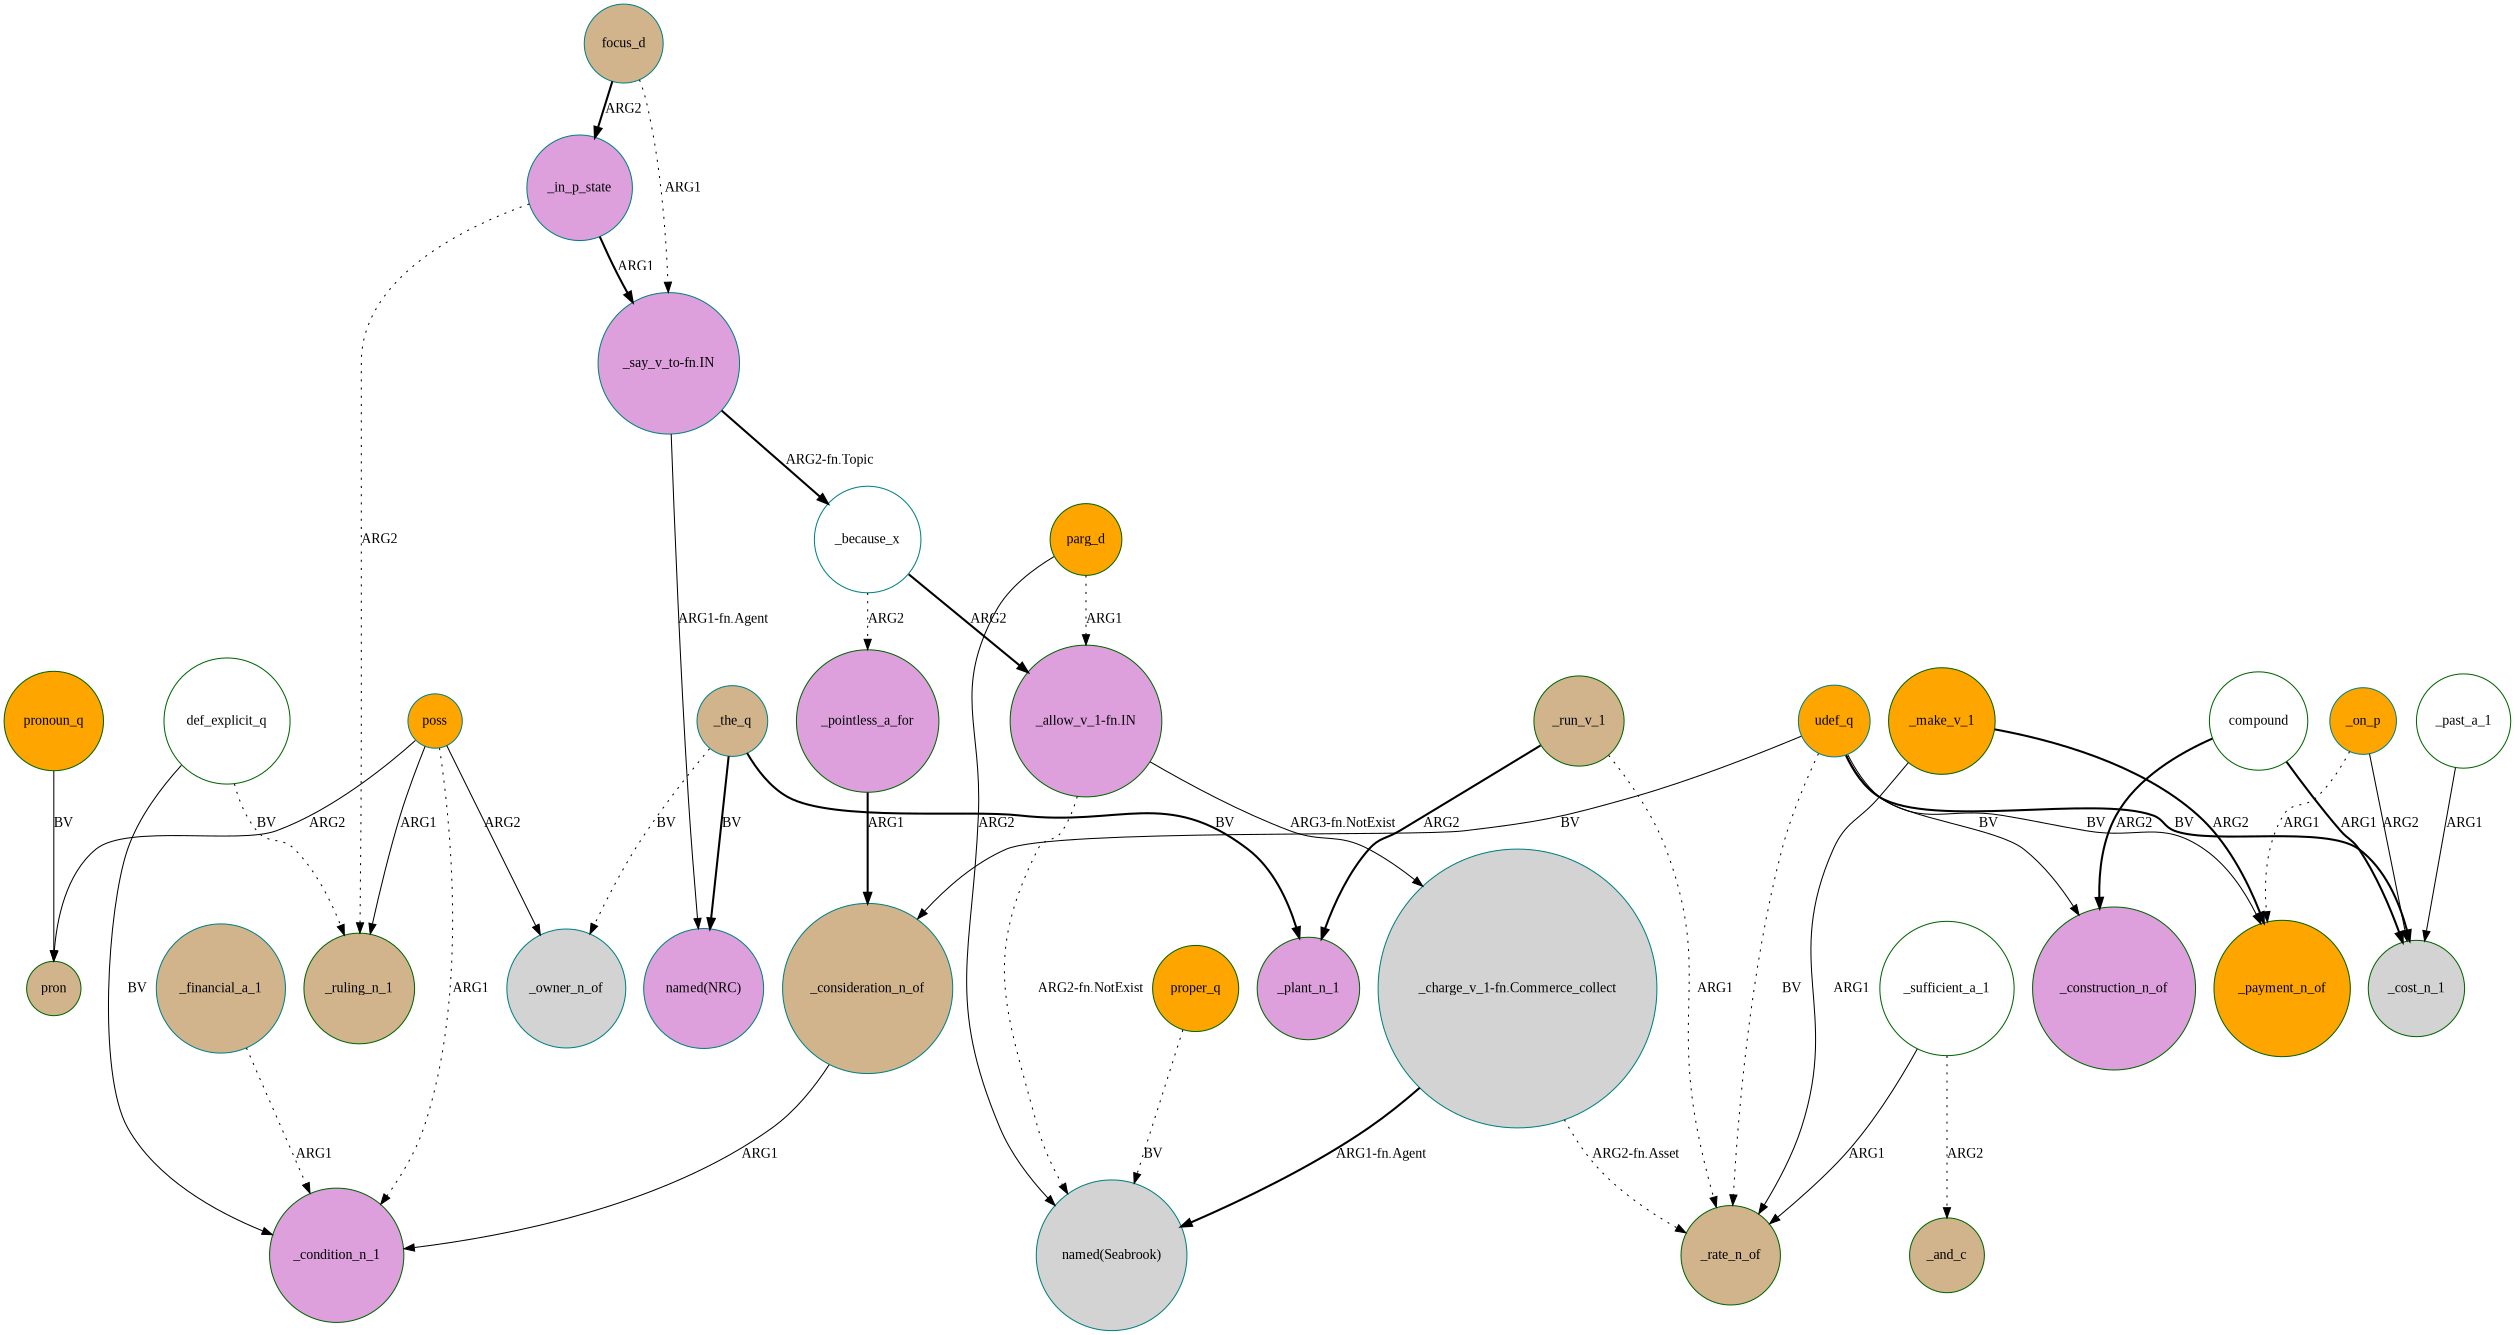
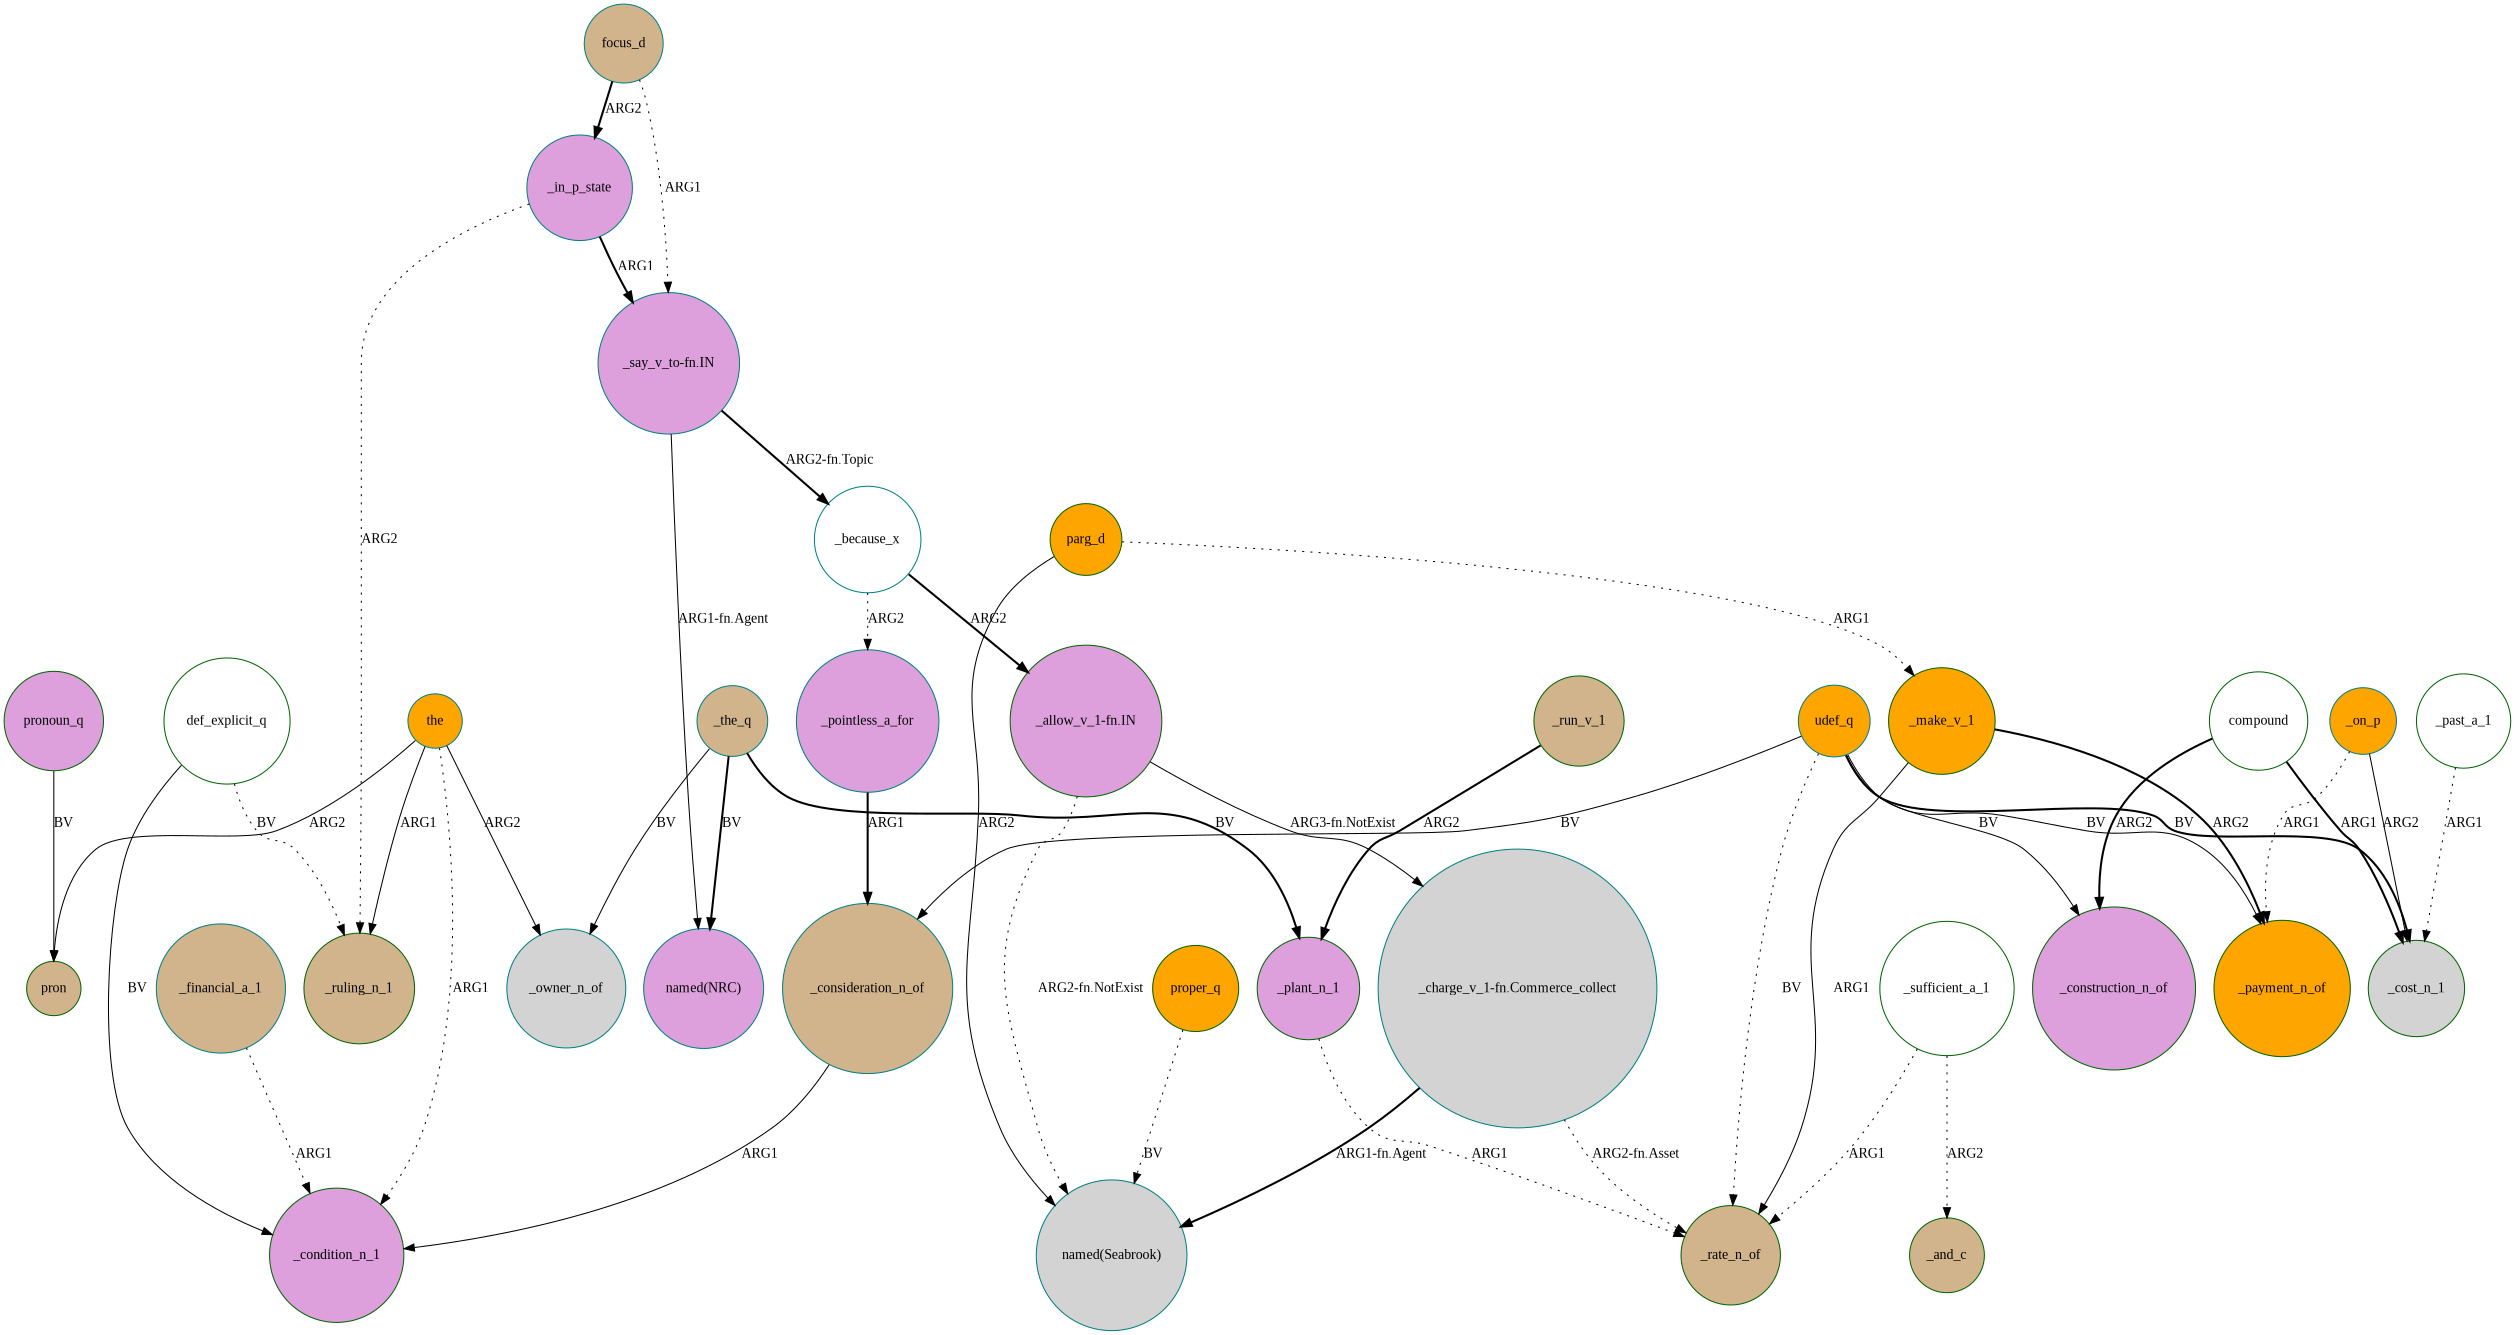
edge "parg_d" -> "_allow_v_1-fn.IN": now "parg_d" -> "_make_v_1"
node "pronoun_q": fillcolor orange -> plum
node "poss": label "poss" -> "the"
node "_pointless_a_for": color darkgreen -> teal
edge "_the_q" -> "_owner_n_of": style dotted -> solid
edge "_past_a_1" -> "_cost_n_1": style solid -> dotted
edge "_run_v_1" -> "_rate_n_of": now "_plant_n_1" -> "_rate_n_of"
edge "_sufficient_a_1" -> "_rate_n_of": style solid -> dotted
